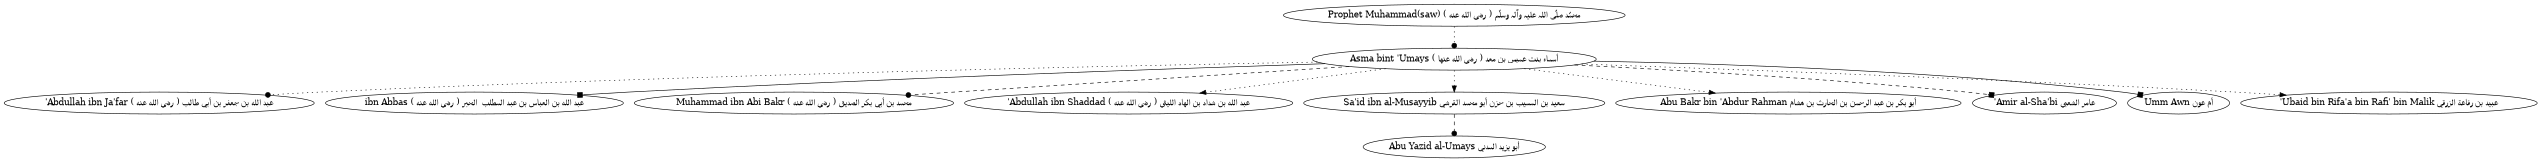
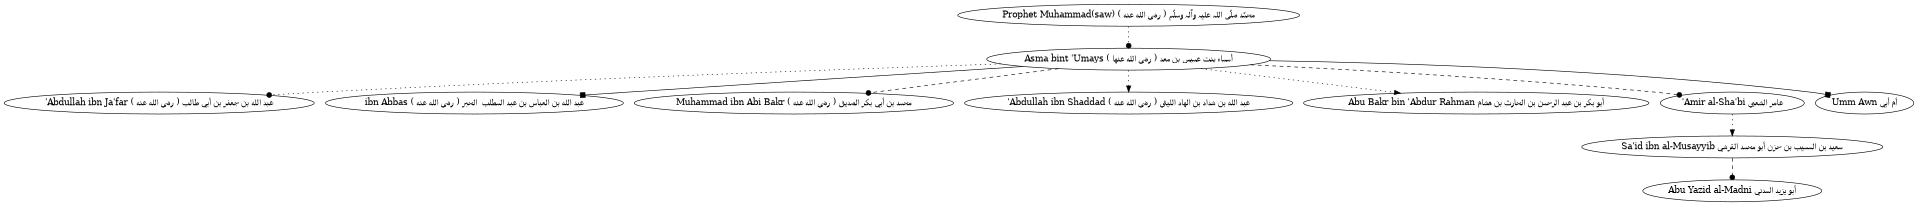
edge "Asma bint 'Umays ( أسماء بنت عميس بن معد ( رضي الله عنها" -> "'Amir al-Sha'bi عامر الشعبي": arrowhead box -> dot
edge "Asma bint 'Umays ( أسماء بنت عميس بن معد ( رضي الله عنها" -> "Sa'id ibn al-Musayyib سعيد بن المسيب بن حزن أبو محمد القرشي": now "'Amir al-Sha'bi عامر الشعبي" -> "Sa'id ibn al-Musayyib سعيد بن المسيب بن حزن أبو محمد القرشي"
node "Umm Awn أم عون": label "Umm Awn أم عون" -> "Umm Awn أم أبي"
node "'Ubaid bin Rifa'a bin Rafi' bin Malik عبيد بن رفاعة الزرقي": removed
node "Abu Yazid al-Umays أبو يزيد المدني": label "Abu Yazid al-Umays أبو يزيد المدني" -> "Abu Yazid al-Madni أبو يزيد المدني"
